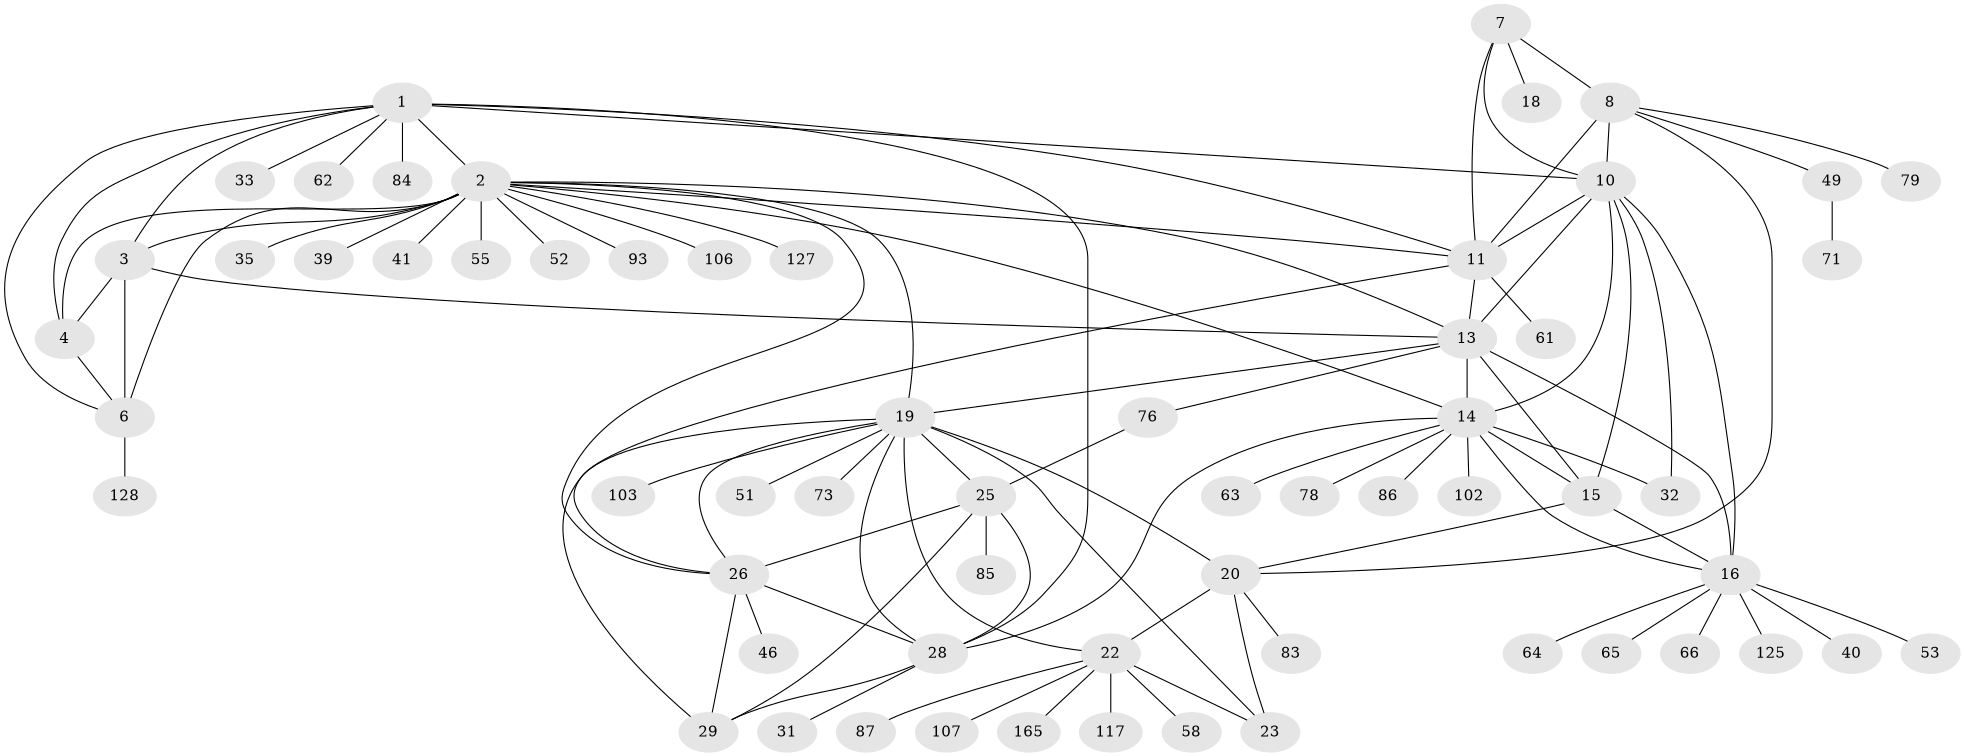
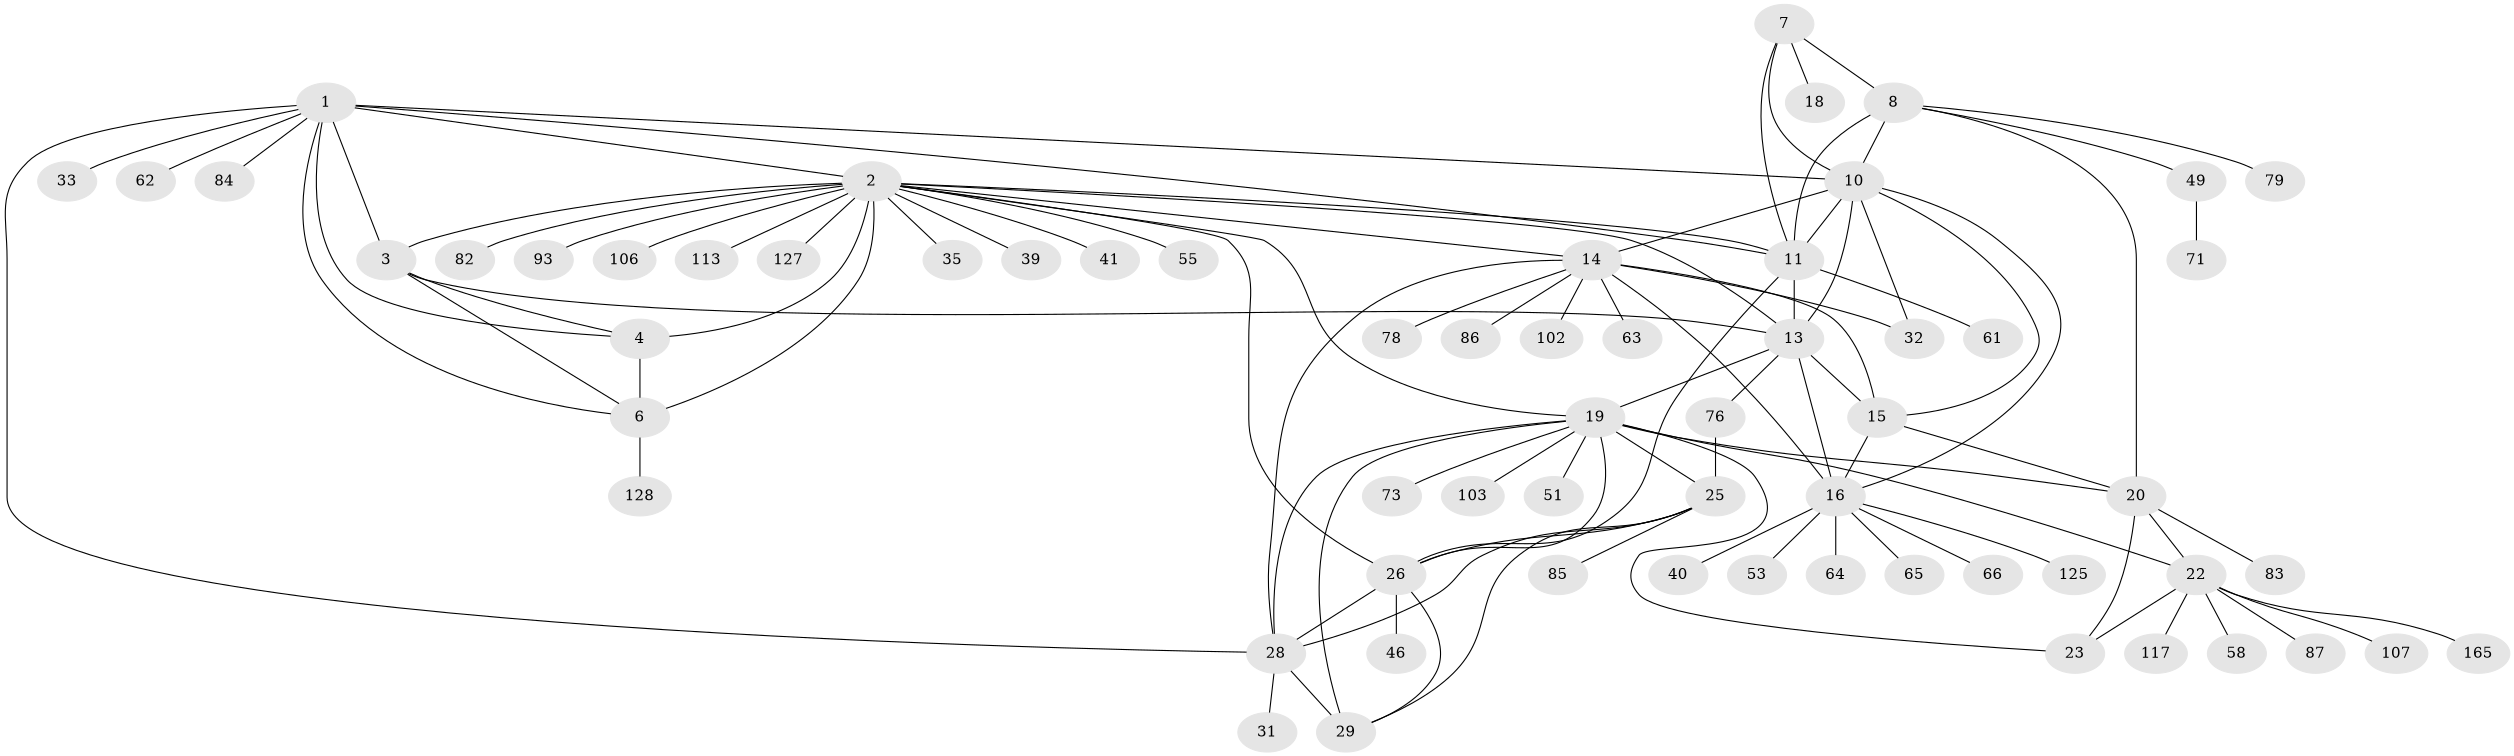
node "52": label "52" -> "82"
node "113": added
edge "13" -- "14": removed
